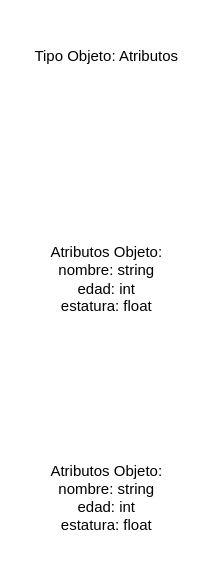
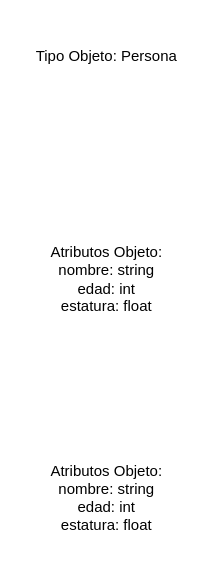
node "Tipo Objeto: Atributos": label "Tipo Objeto: Atributos" -> "Tipo Objeto: Persona"
